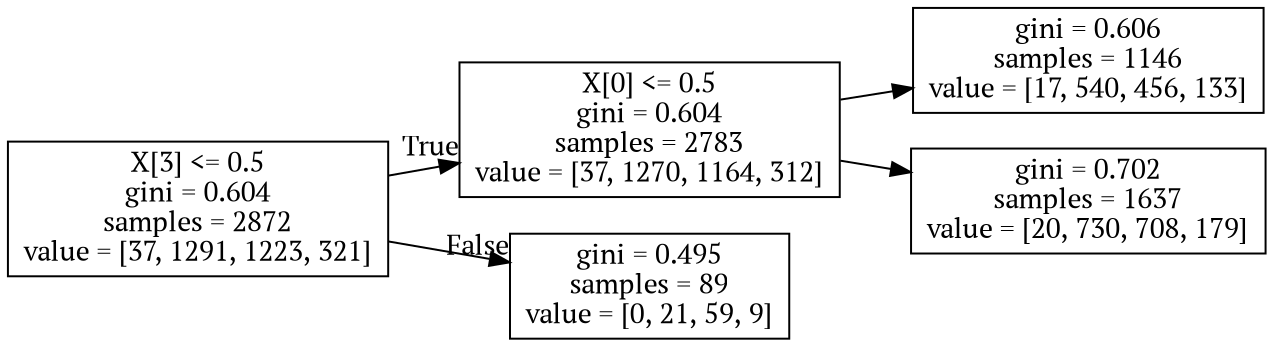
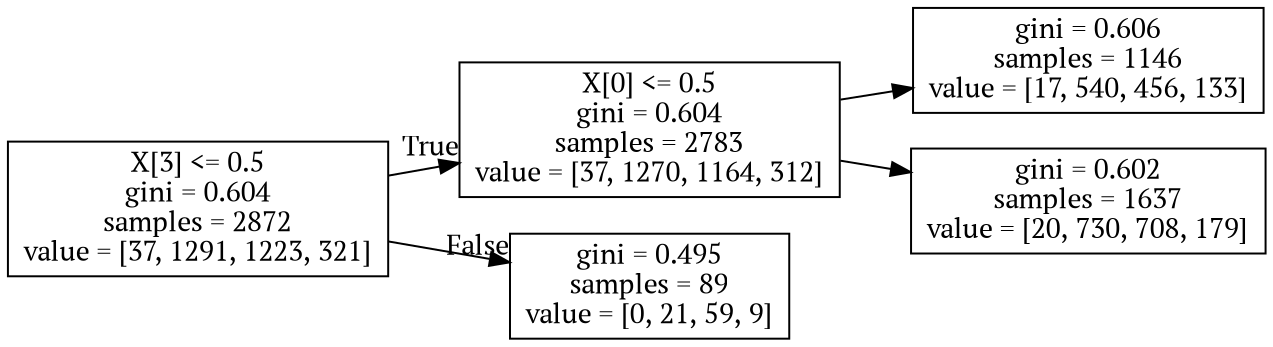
node "gini = 0.702 samples = 1637 value = [20, 730, 708, 179]": label "gini = 0.702 samples = 1637 value = [20, 730, 708, 179]" -> "gini = 0.602 samples = 1637 value = [20, 730, 708, 179]"
